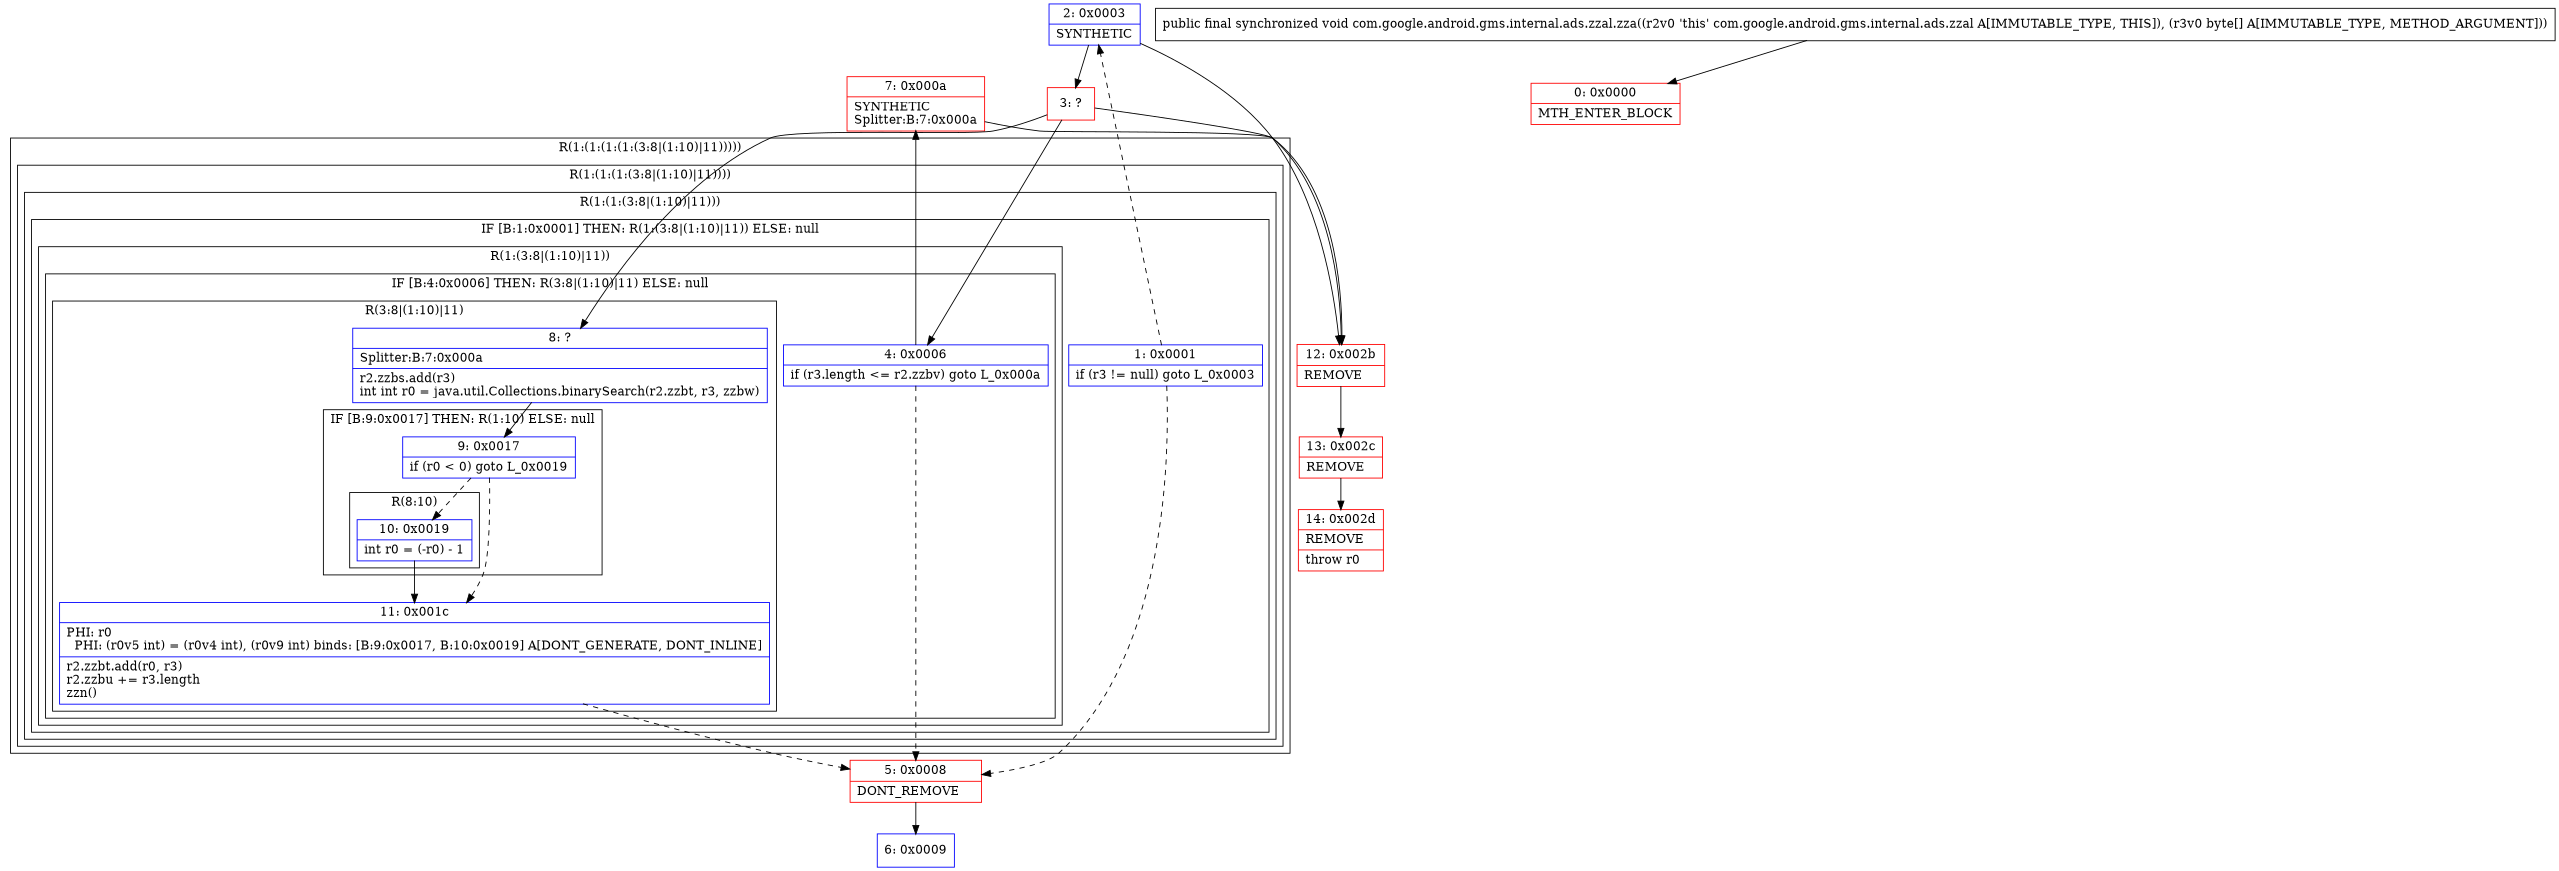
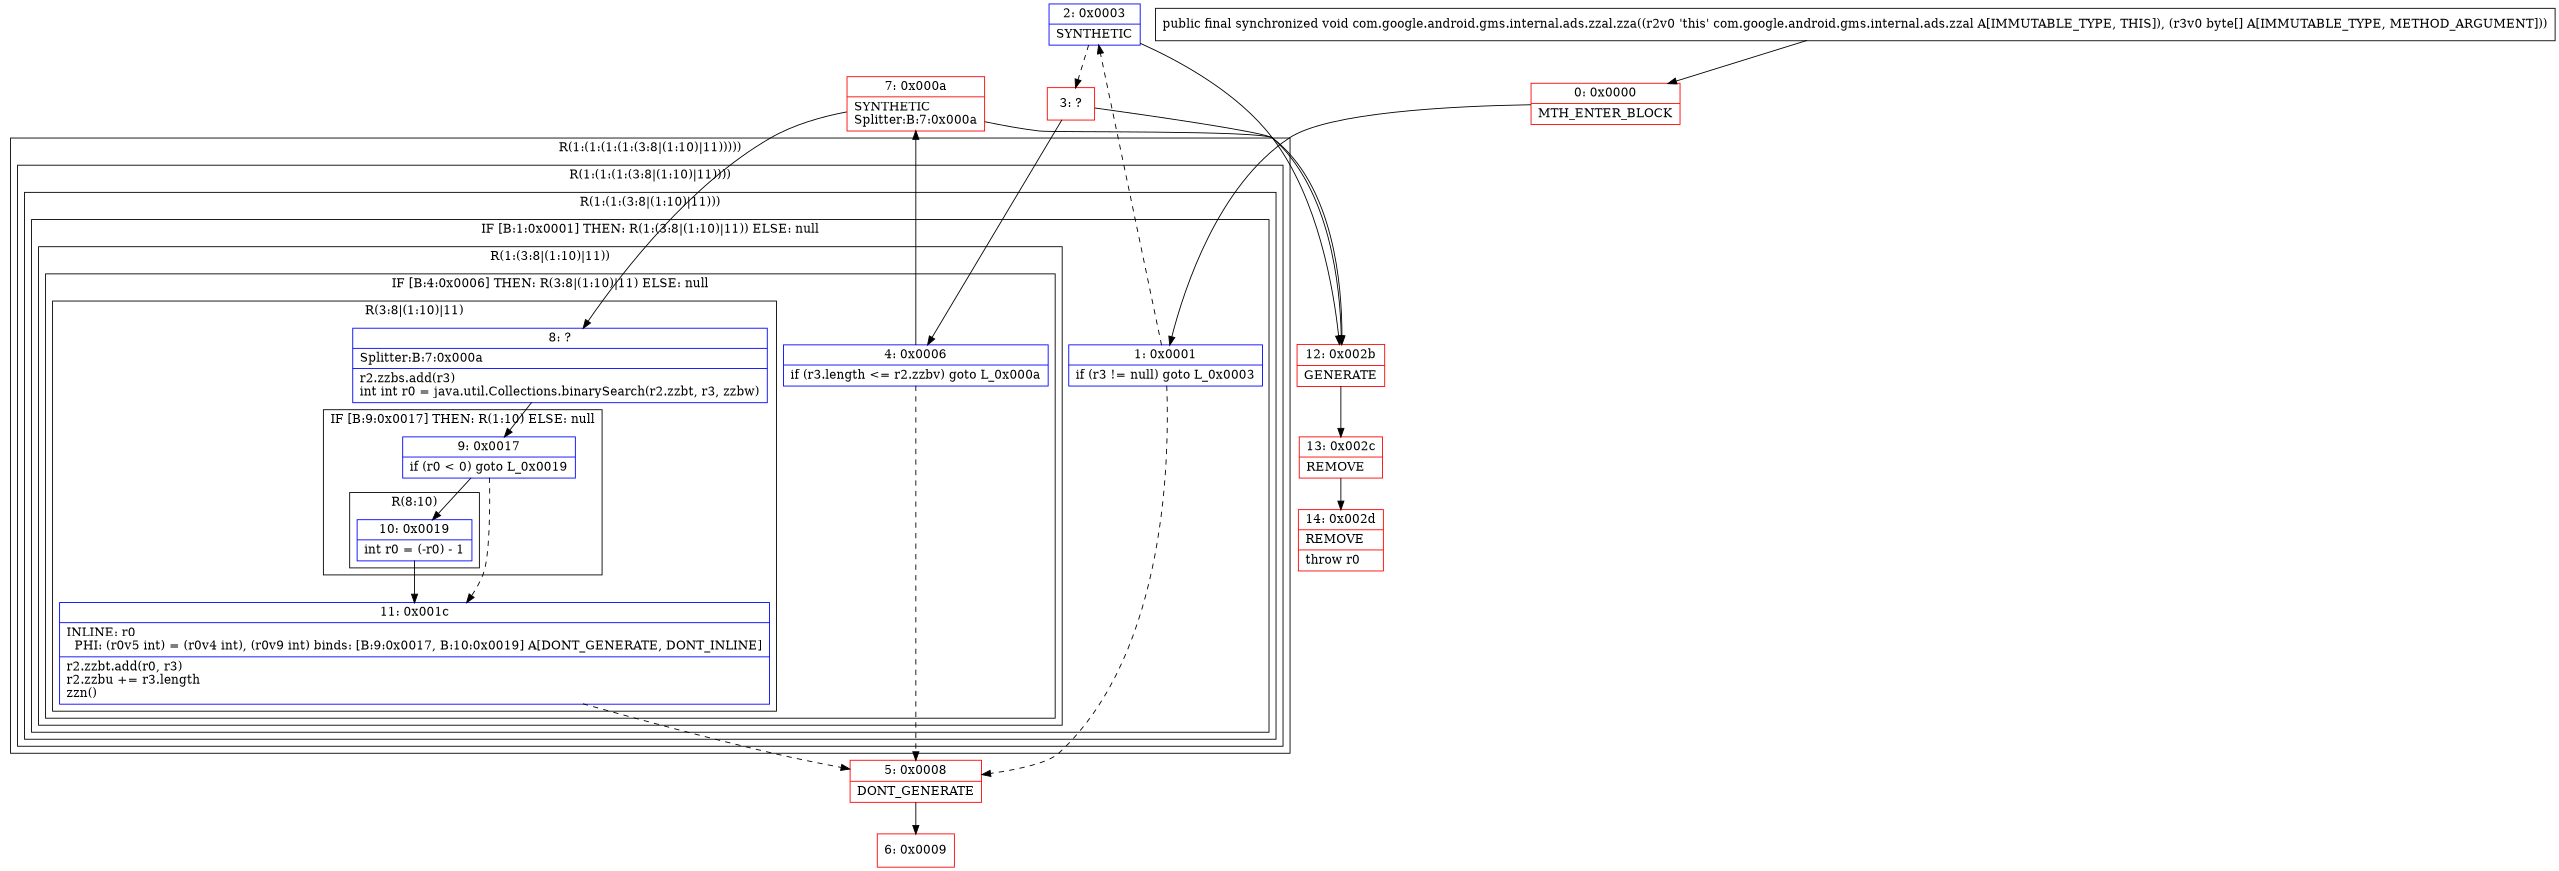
edge "2: 0x0003" -> "3: ?": style solid -> dashed
edge "0: 0x0000" -> "1: 0x0001": added
edge "3: ?" -> "8: ?": now "7: 0x000a" -> "8: ?"
node "12: 0x002b": text "REMOVE" -> "GENERATE"
edge "9: 0x0017" -> "10: 0x0019": style dashed -> solid
node "11: 0x001c": text "PHI: r0" -> "INLINE: r0"
node "5: 0x0008": text "DONT_REMOVE" -> "DONT_GENERATE"
node "6: 0x0009": color blue -> red
